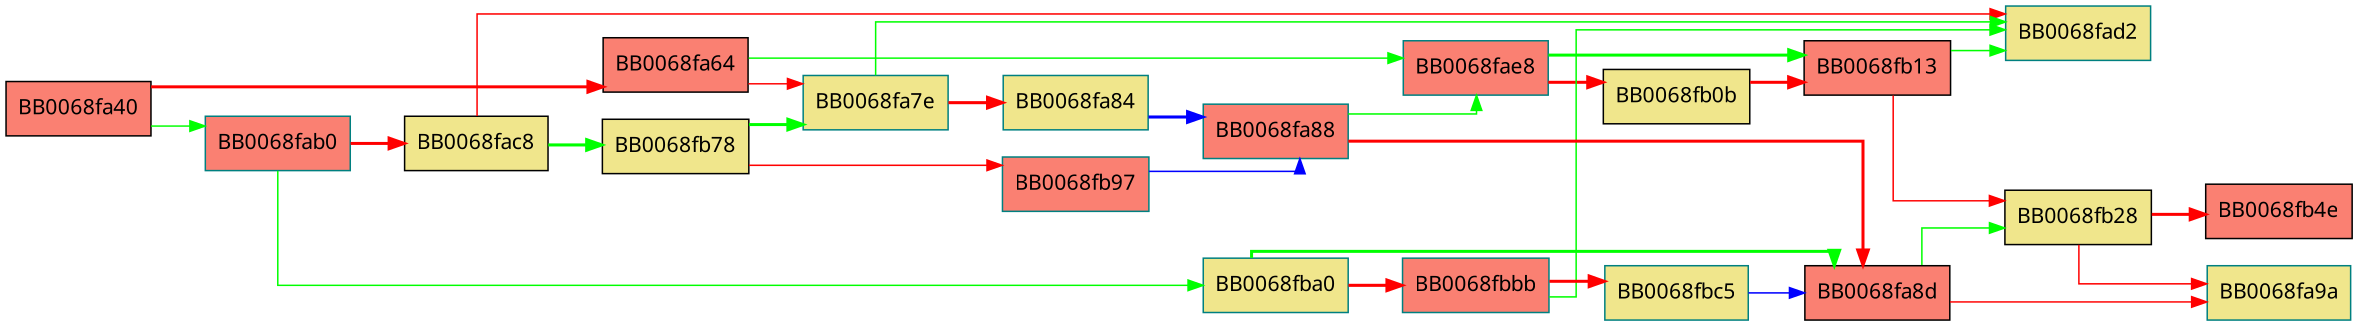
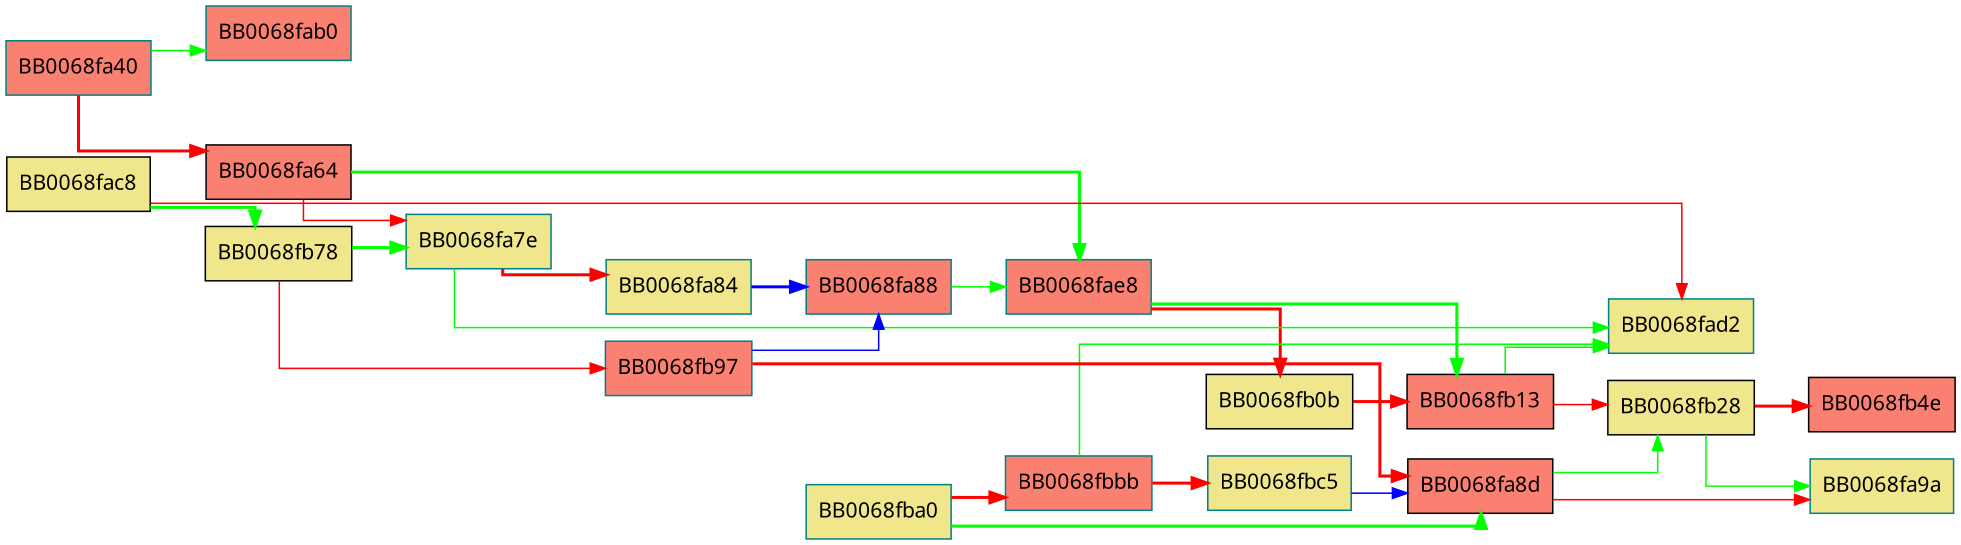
edge "BB0068fa64" -> "BB0068fae8": style solid -> bold
node "BB0068fa40": color black -> teal
edge "BB0068fa88" -> "BB0068fa8d": now "BB0068fb97" -> "BB0068fa8d"
edge "BB0068fab0" -> "BB0068fac8": removed
edge "BB0068fb28" -> "BB0068fa9a": color red -> green
edge "BB0068fab0" -> "BB0068fba0": removed
